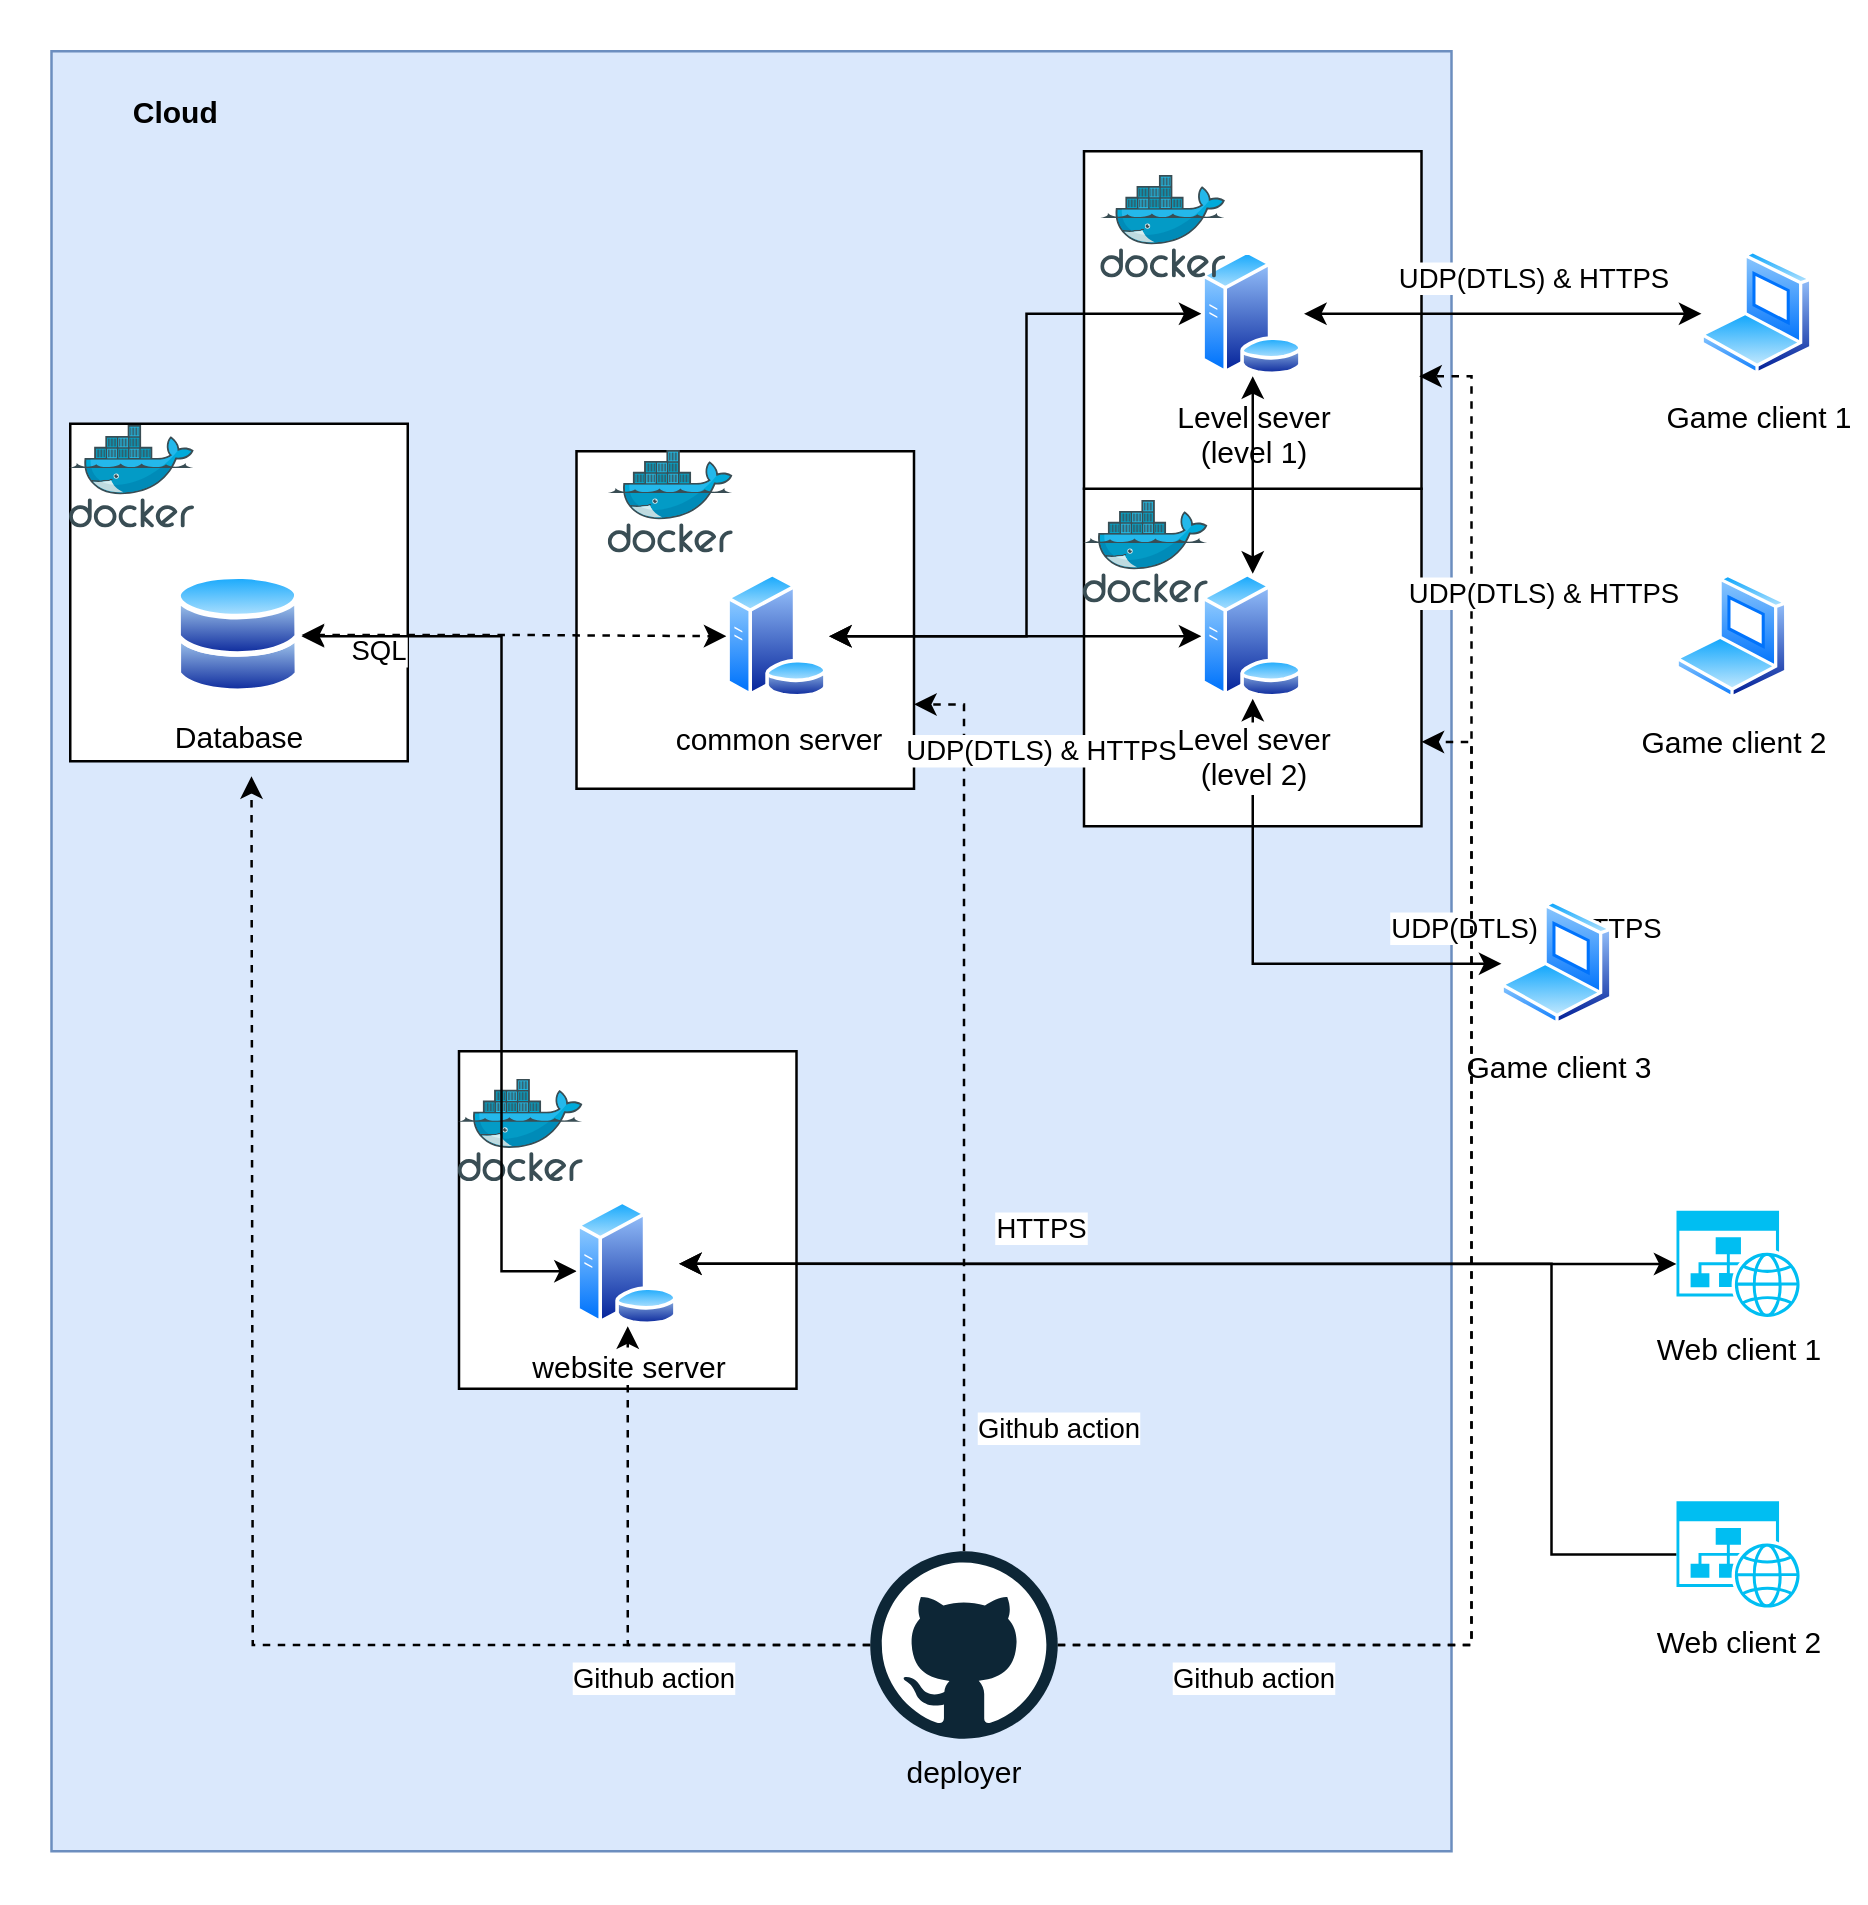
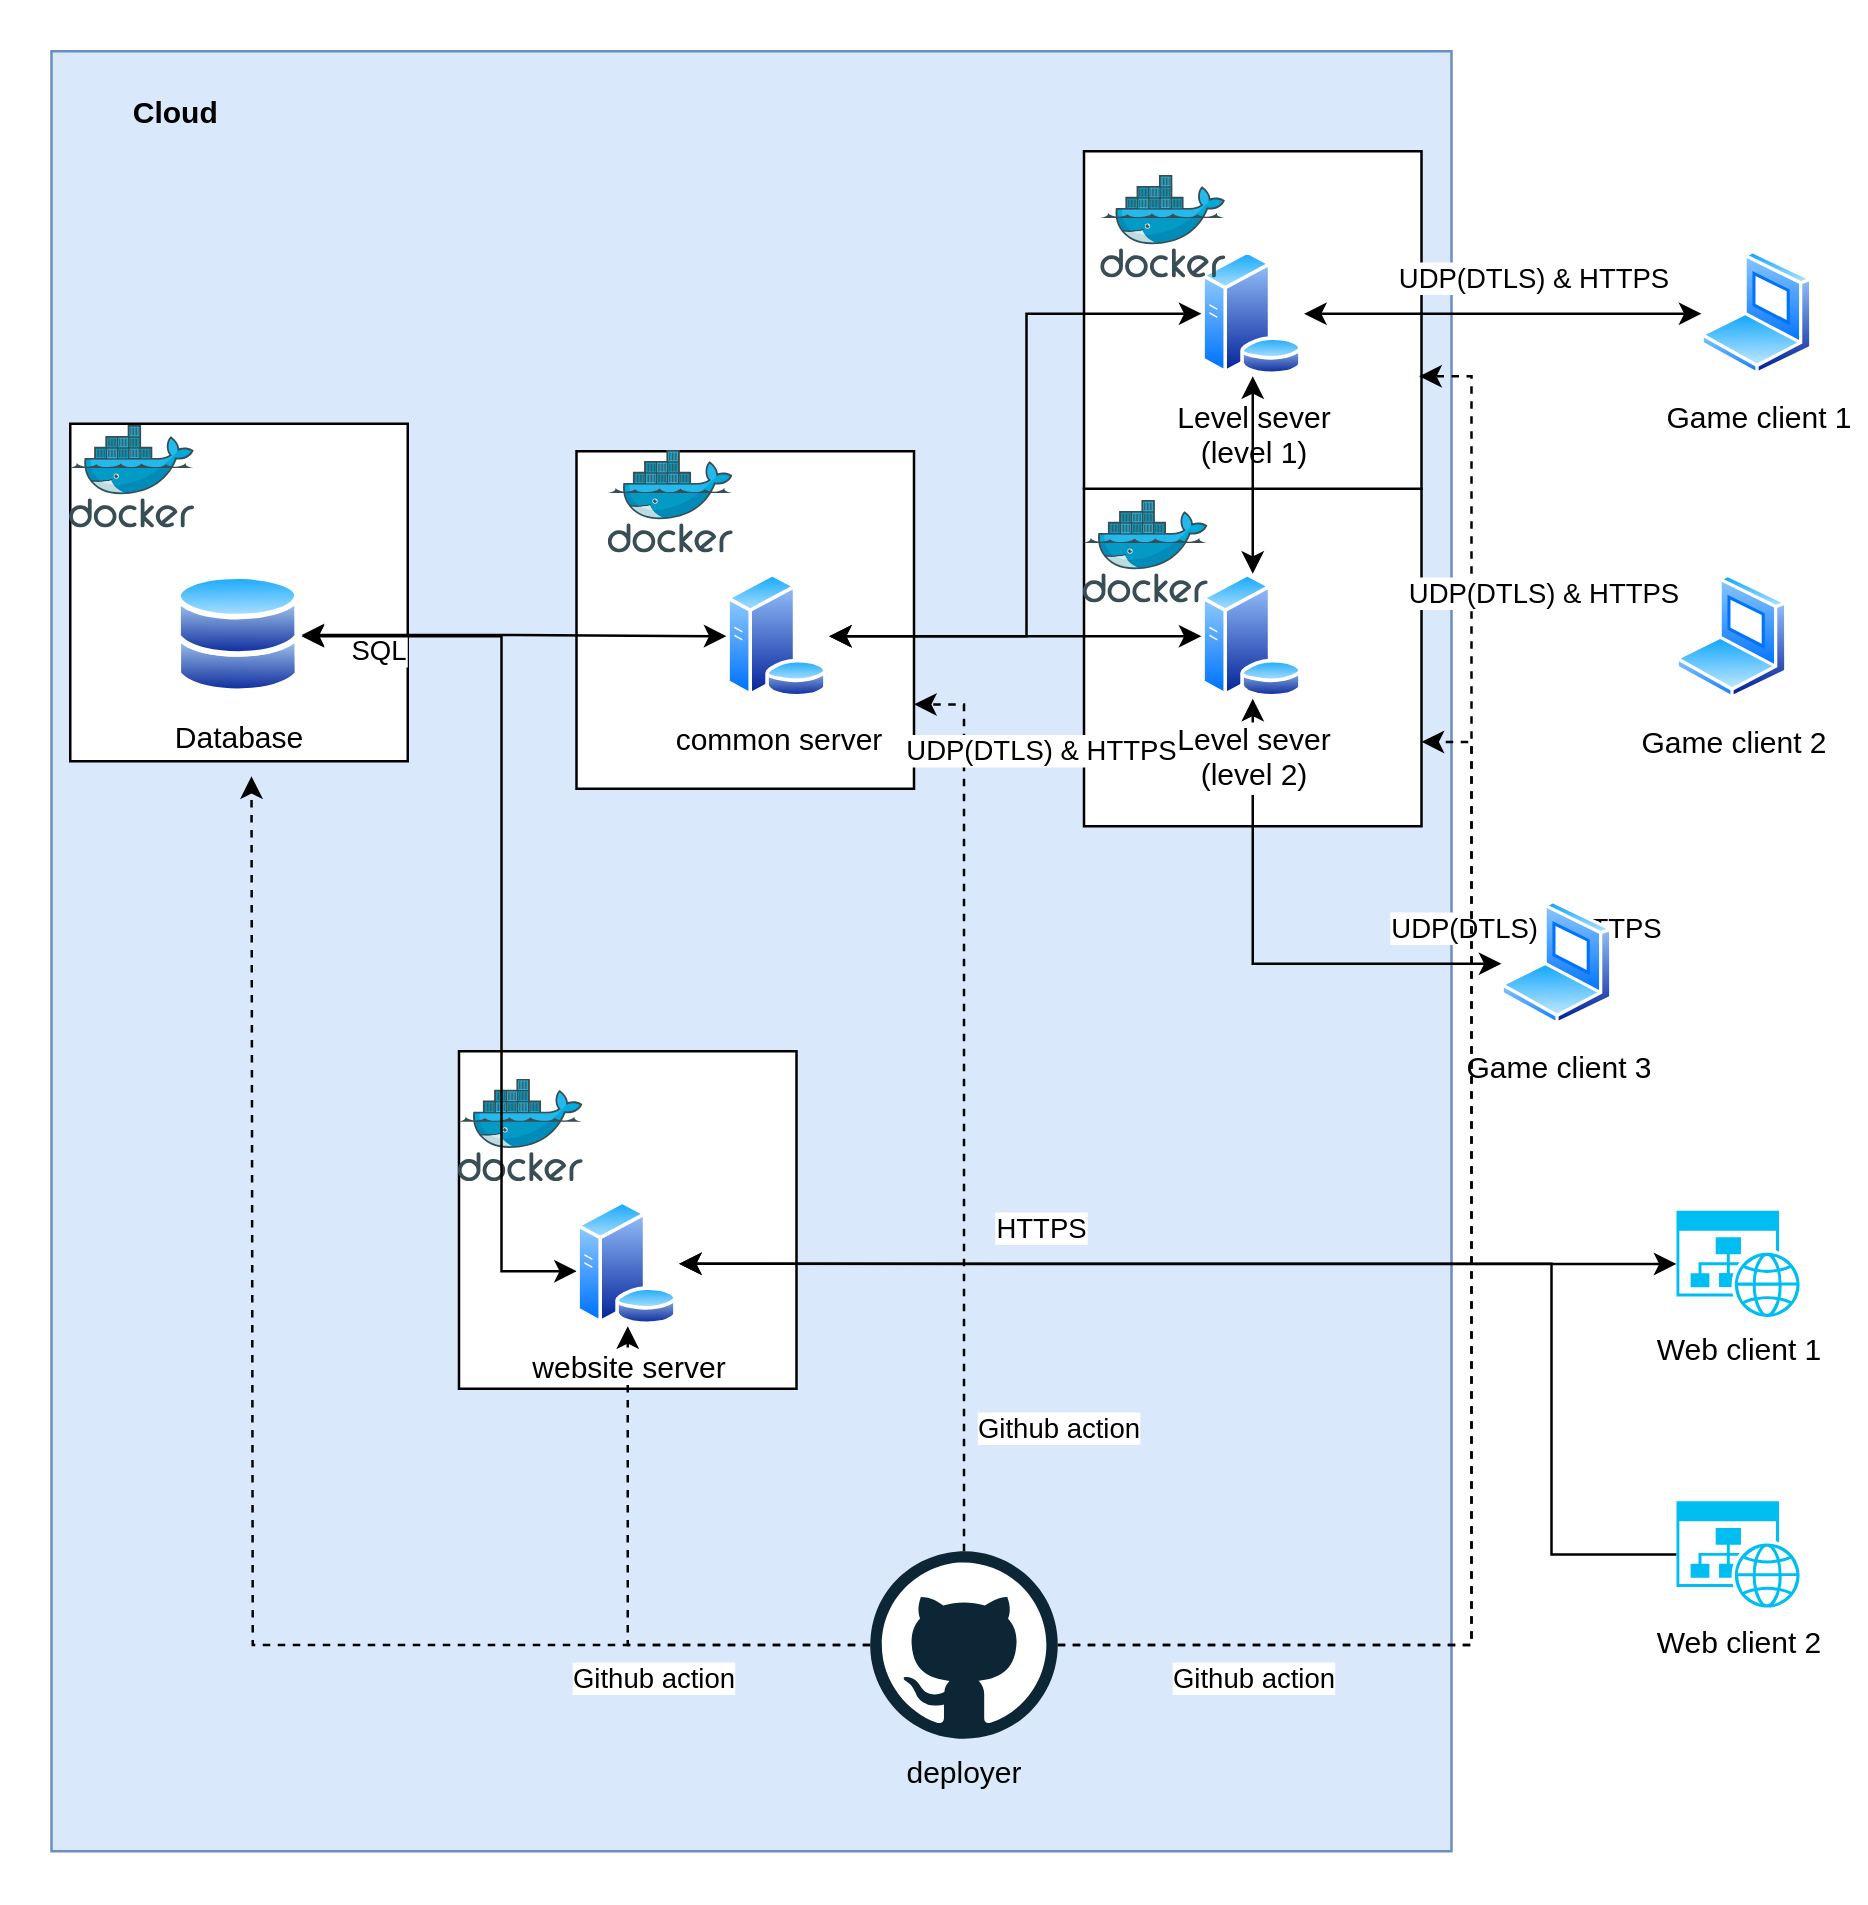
edge "Database" -- "common server": style dashed -> solid
